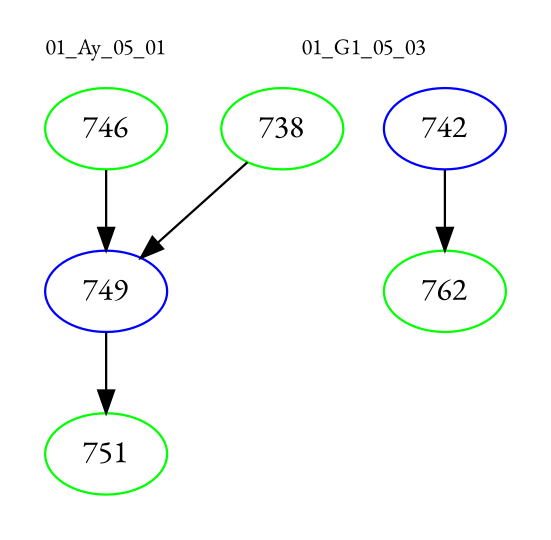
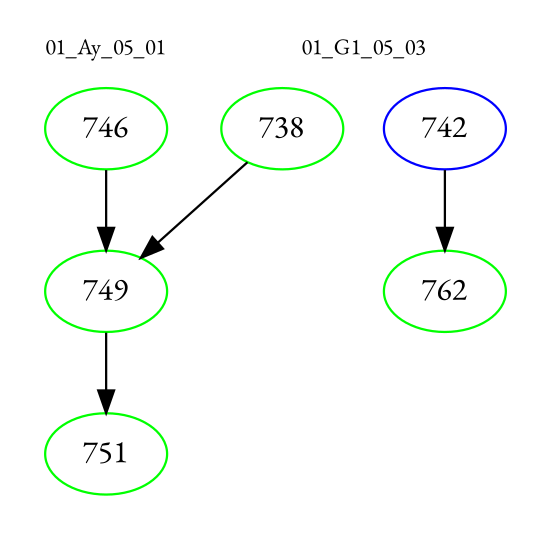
node "749": color blue -> green
